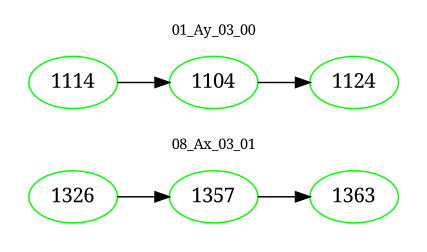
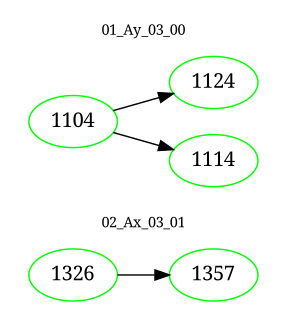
edge "1114" -> "1104": reversed
cluster "08_Ax_03_01": label "08_Ax_03_01" -> "02_Ax_03_01"
node "1363": removed
